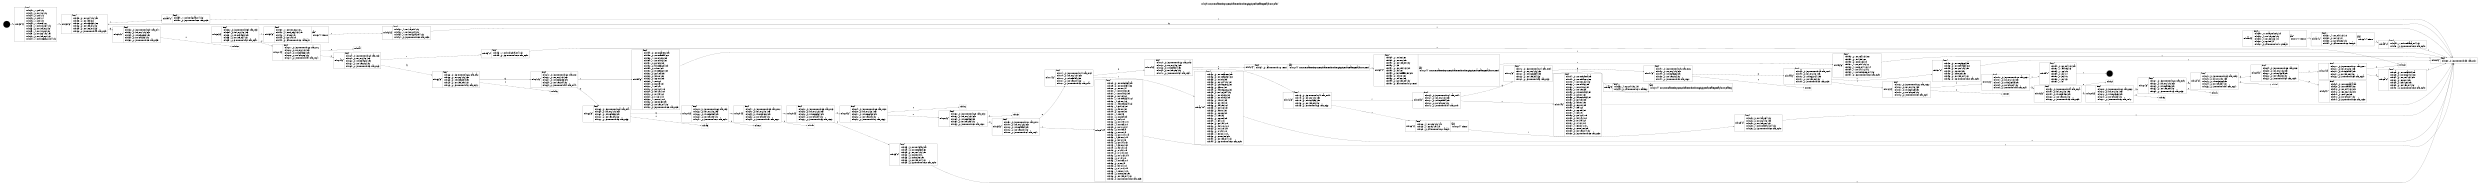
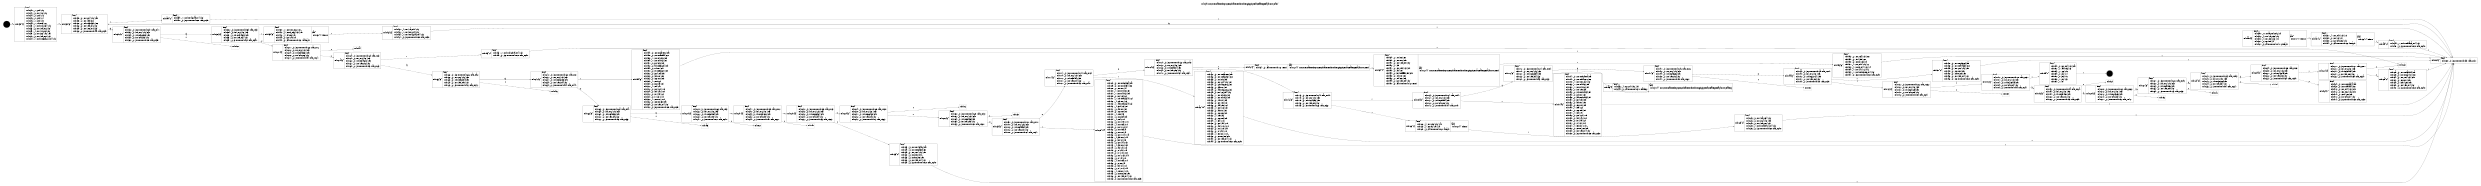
edge "0x4015d2 [22]" -> "0x4015e8 [25]": added, label "15"
